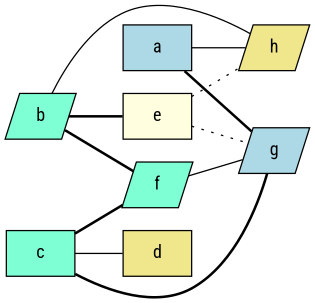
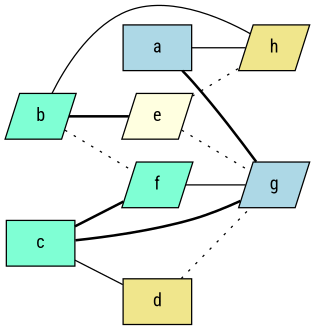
node "e": shape box -> parallelogram
edge "b" -- "f": style bold -> dotted
edge "g" -- "d": added
